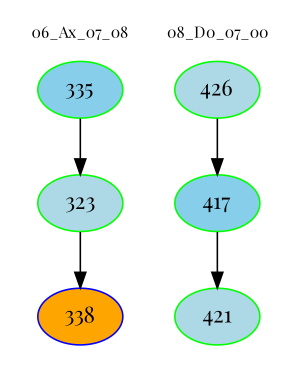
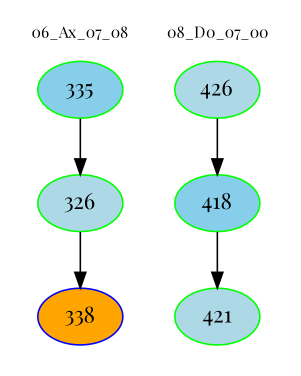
node "323": label "323" -> "326"
node "417": label "417" -> "418"
